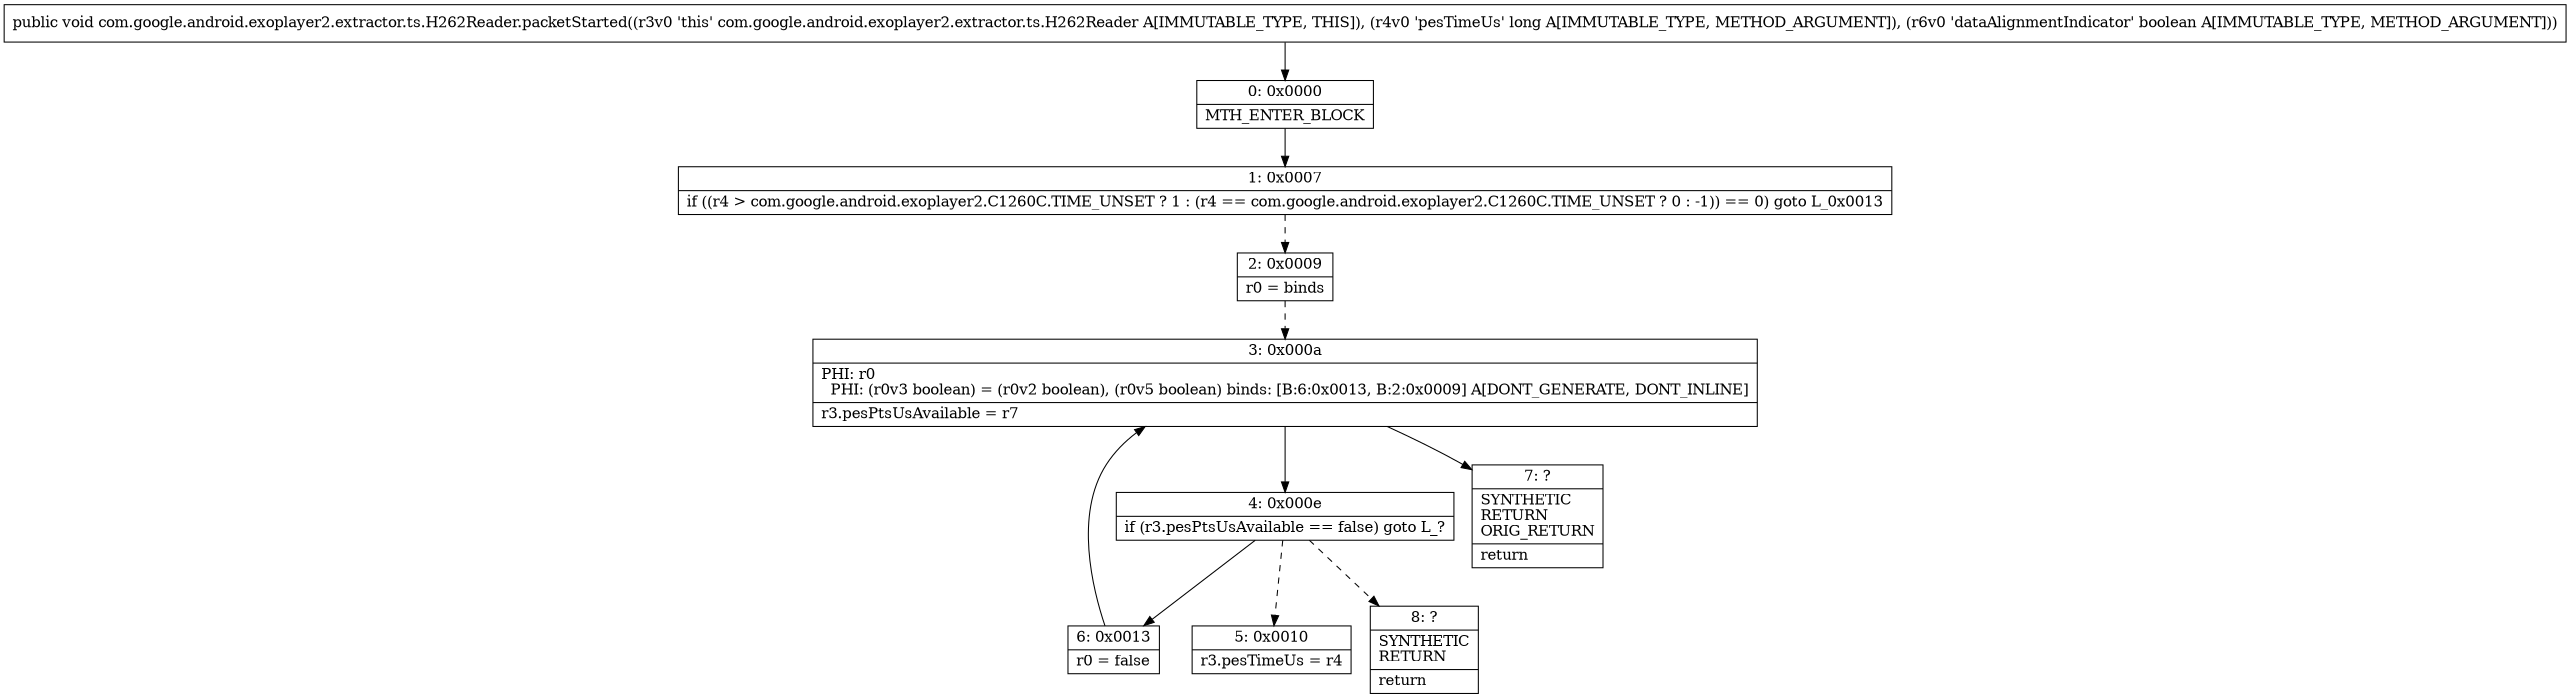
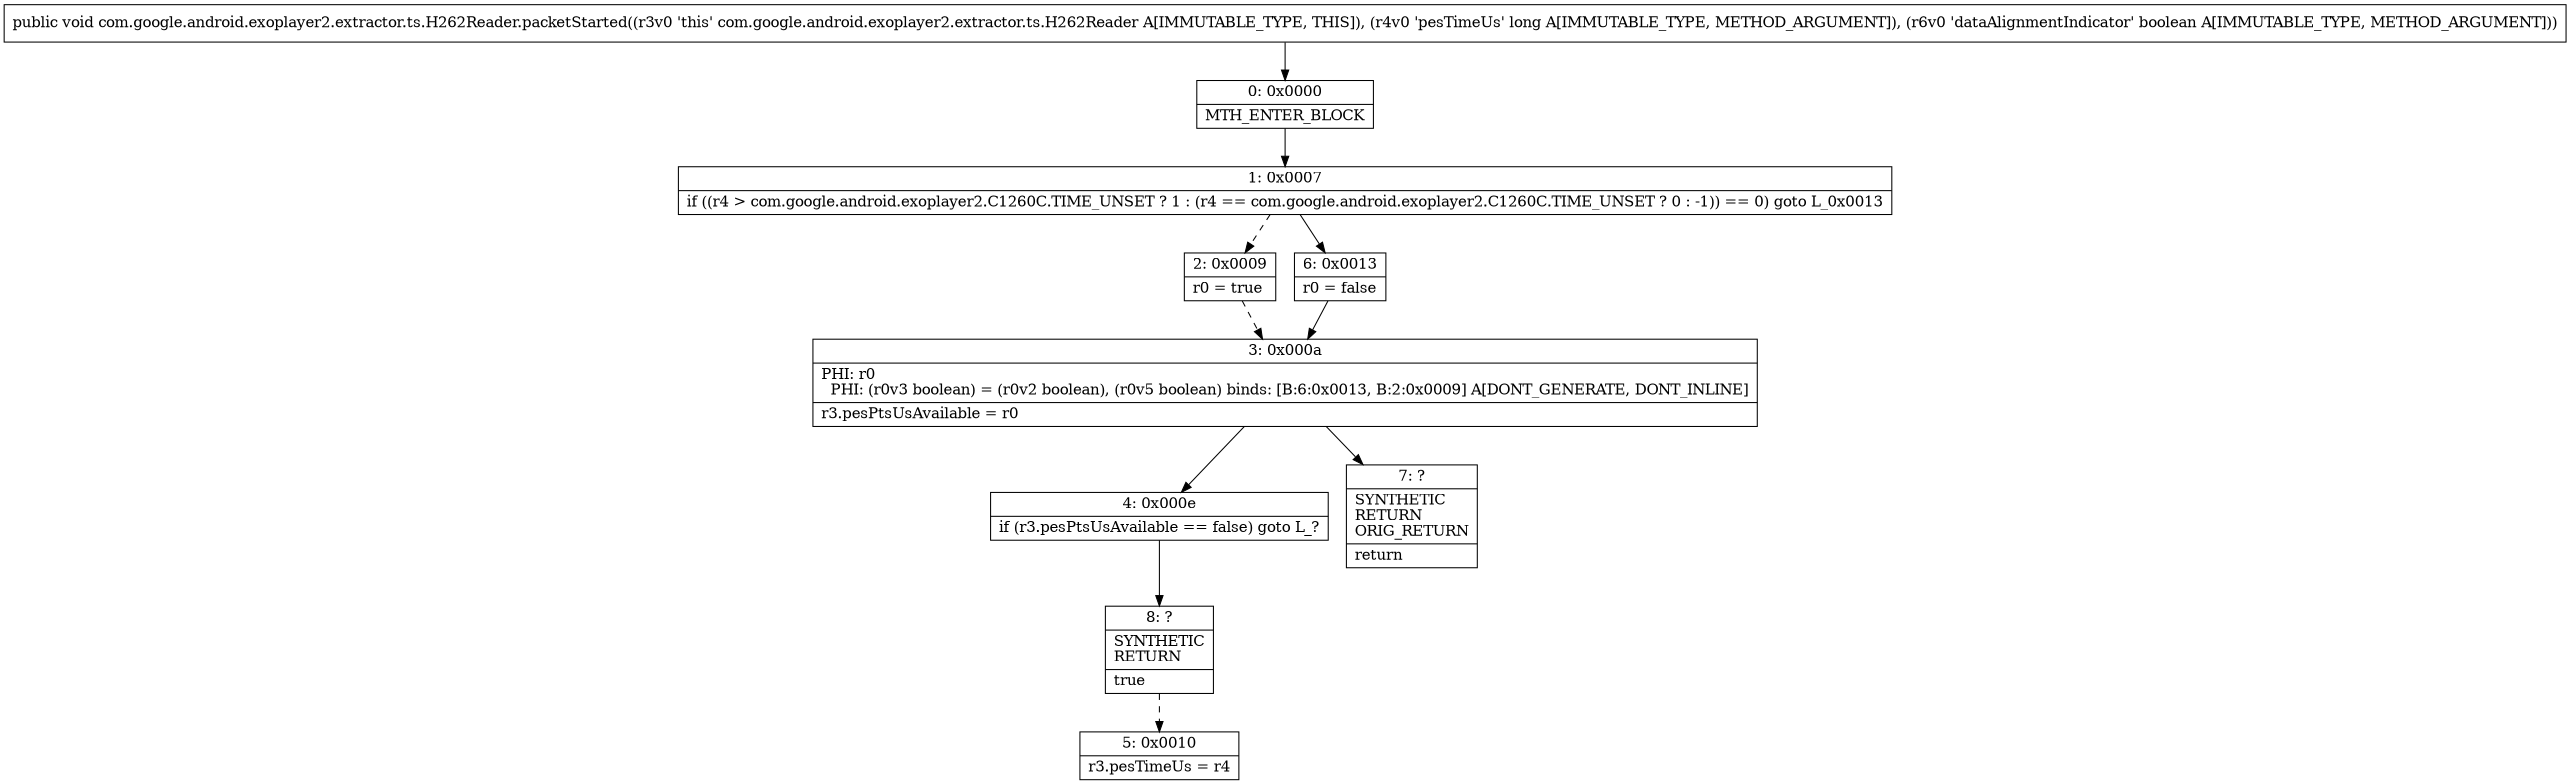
node "2: 0x0009": text "r0 = binds" -> "r0 = true"
node "3: 0x000a": text "r3.pesPtsUsAvailable = r7" -> "r3.pesPtsUsAvailable = r0"
edge "4: 0x000e" -> "8: ?": style dashed -> solid
edge "4: 0x000e" -> "5: 0x0010": now "8: ?" -> "5: 0x0010"
edge "4: 0x000e" -> "6: 0x0013": now "1: 0x0007" -> "6: 0x0013"
node "8: ?": text "return" -> "true"
